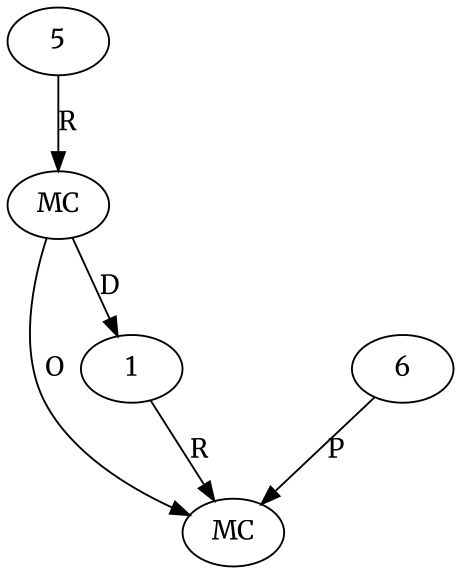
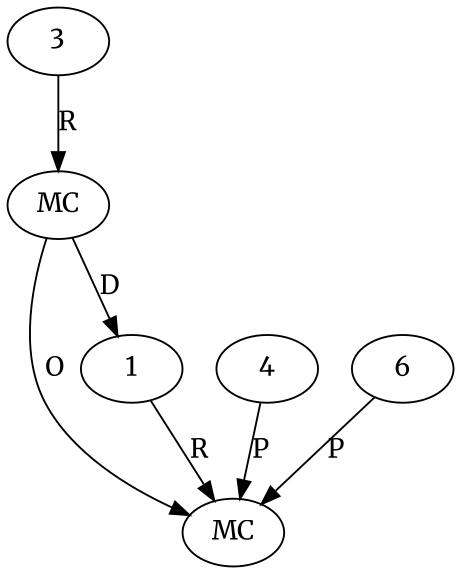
node "5": label "5" -> "3"
node "4": added
